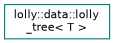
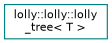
node "lolly::data::lolly _tree< T >": label "lolly::data::lolly _tree< T >" -> "lolly::lolly::lolly _tree< T >"
